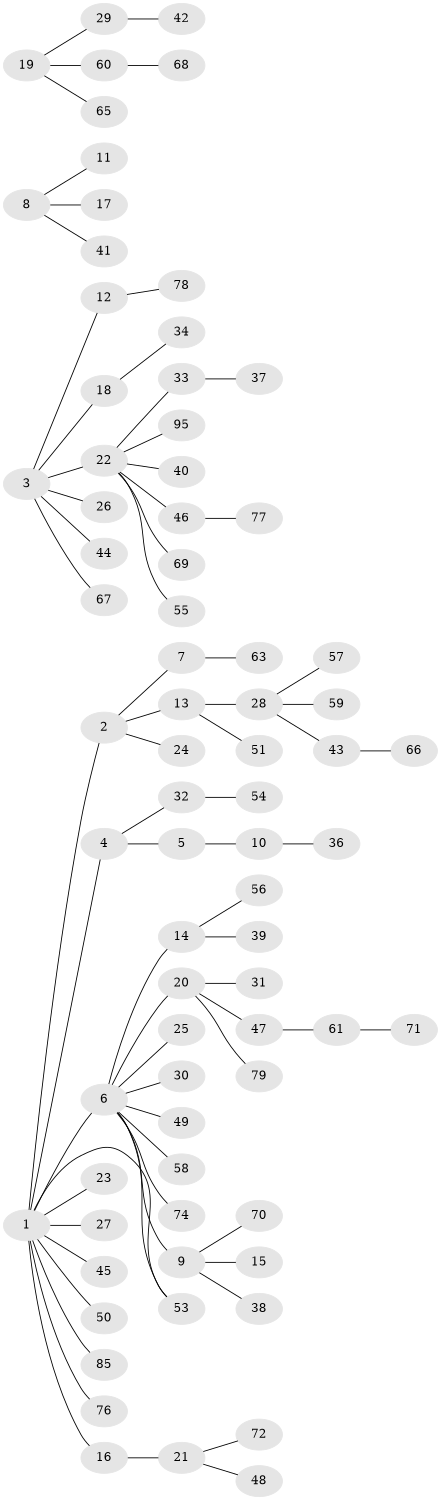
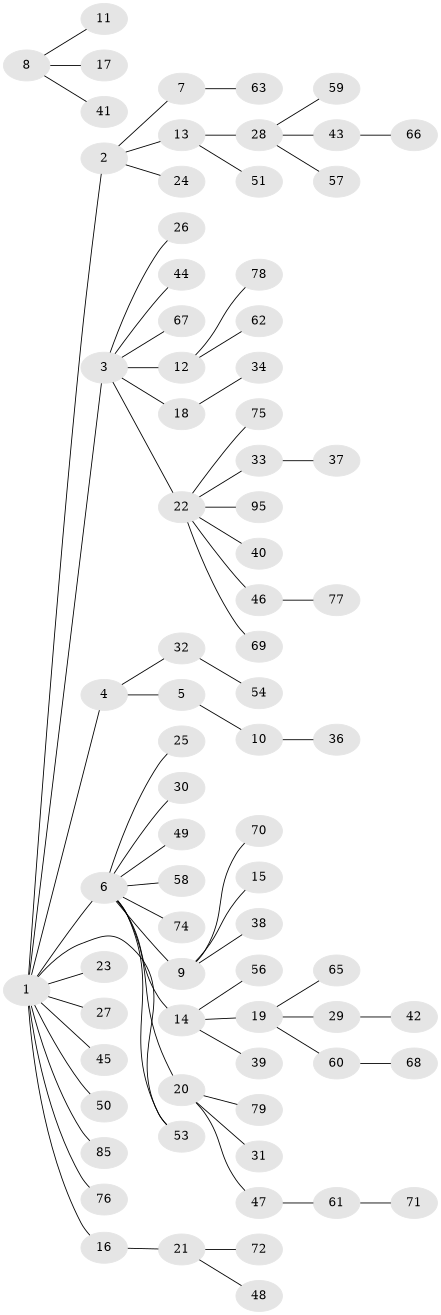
node "62": added
node "55": label "55" -> "75"
edge "3" -- "1": added
edge "19" -- "14": added
